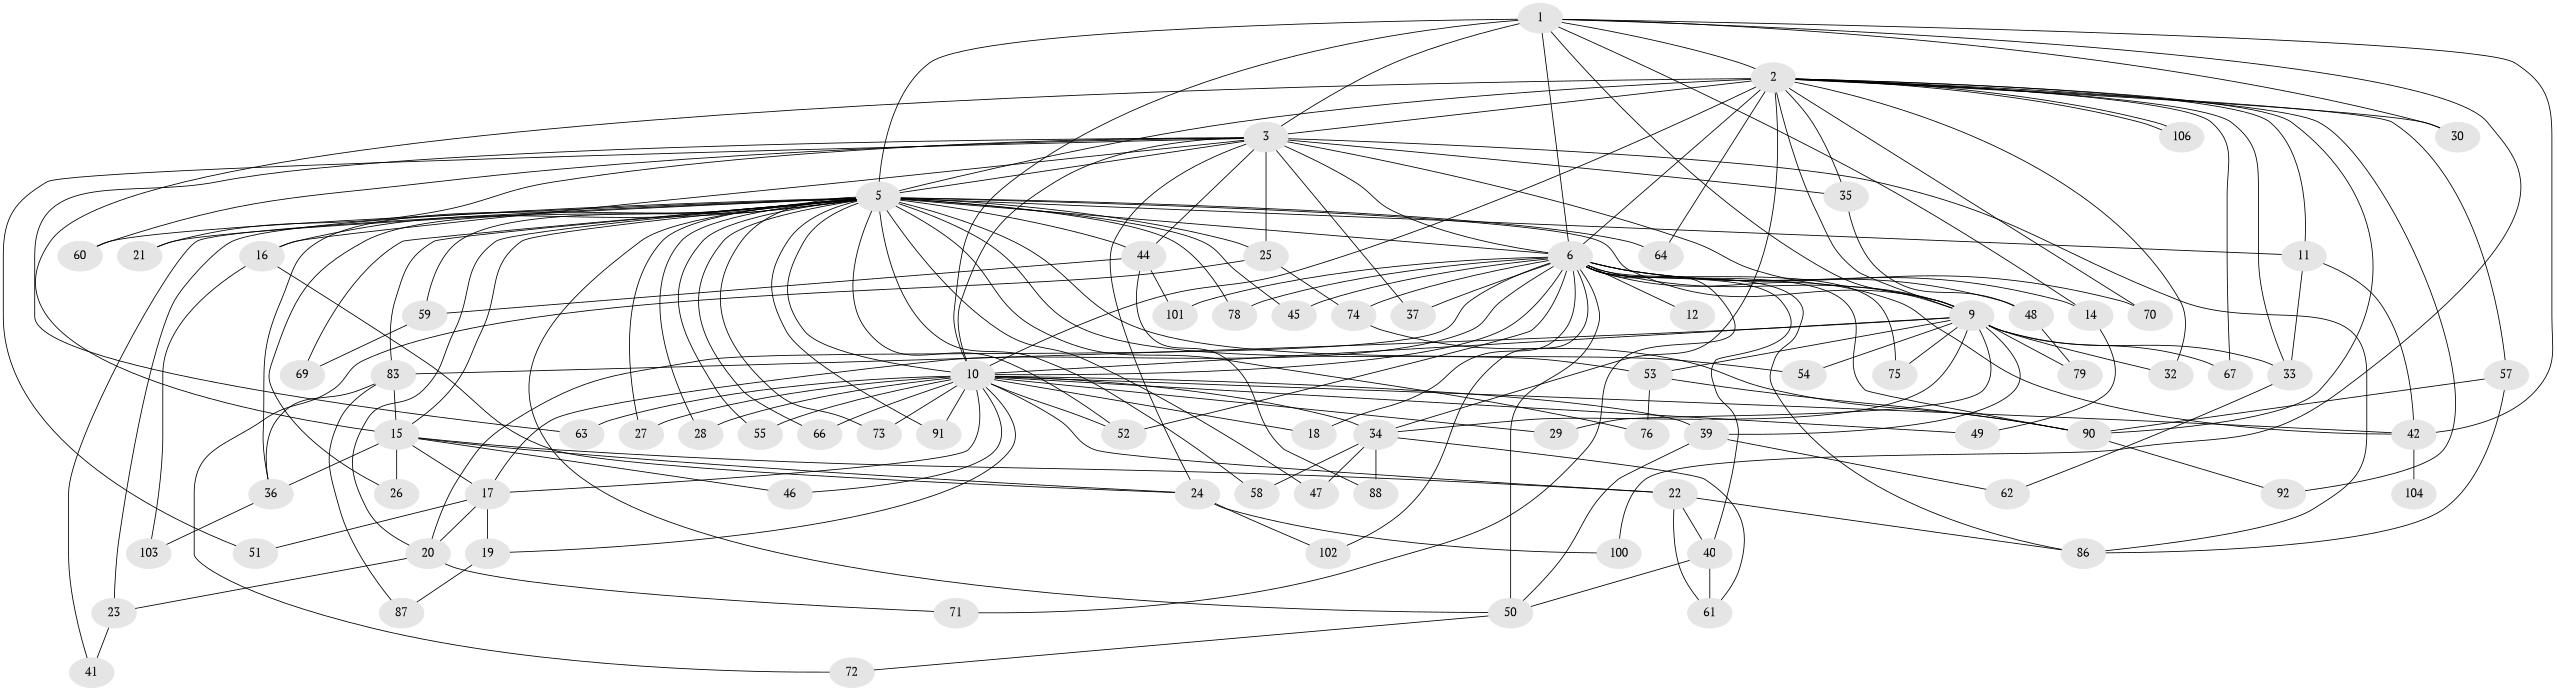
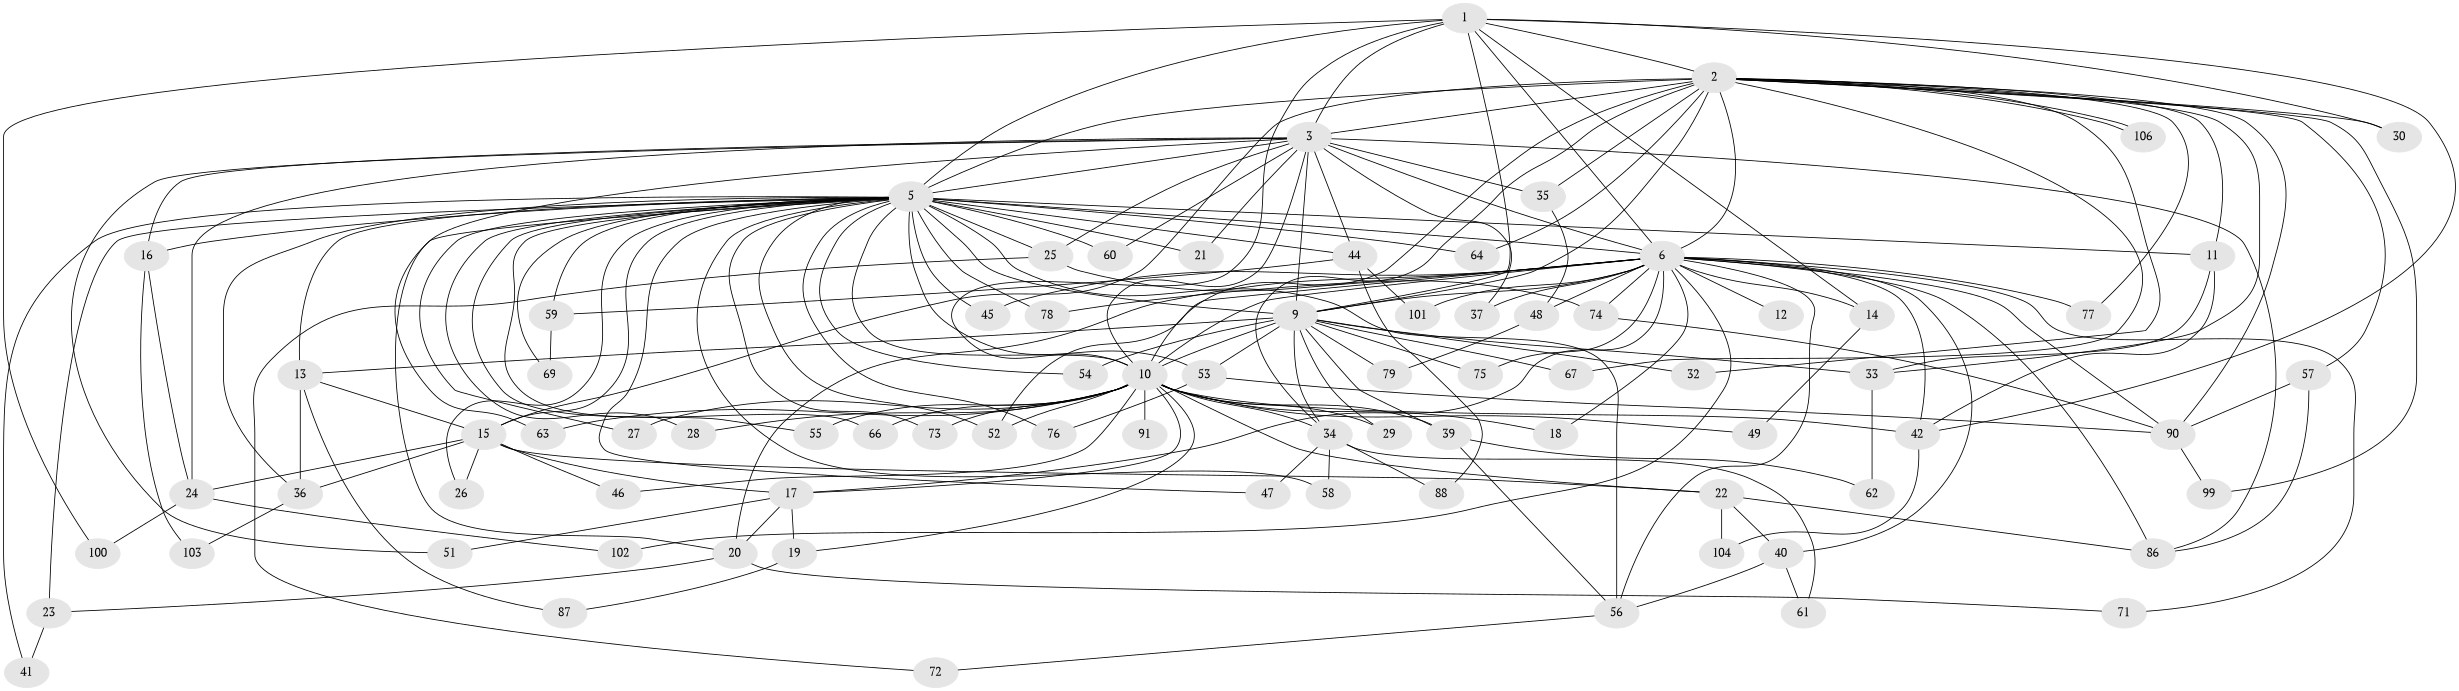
node "70": label "70" -> "77"
edge "5" -- "91": removed
node "83": label "83" -> "13"
node "92": label "92" -> "99"
edge "22" -- "61": now "22" -- "104"
node "50": label "50" -> "56"
